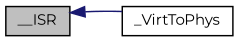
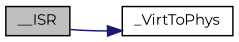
edge "_VirtToPhys" -> "__ISR": reversed
